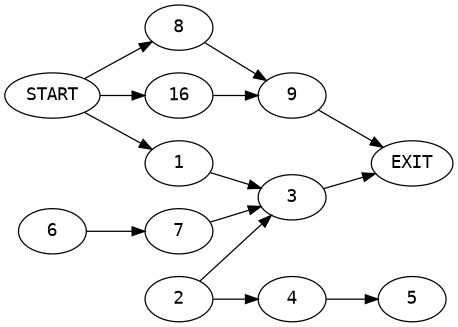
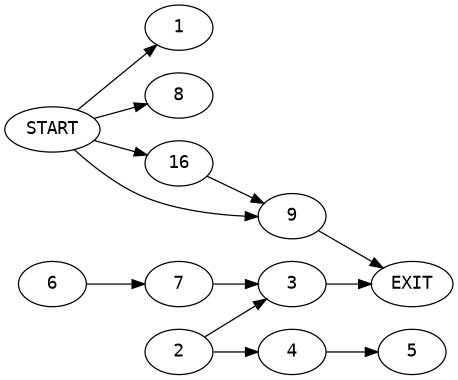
edge "8" -> "9": now "START" -> "9"
edge "1" -> "3": removed
